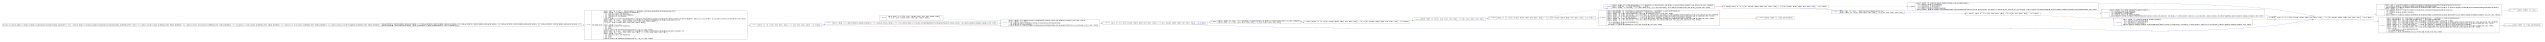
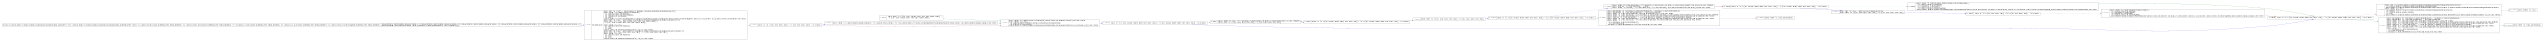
node "17: 0x004c": removed
